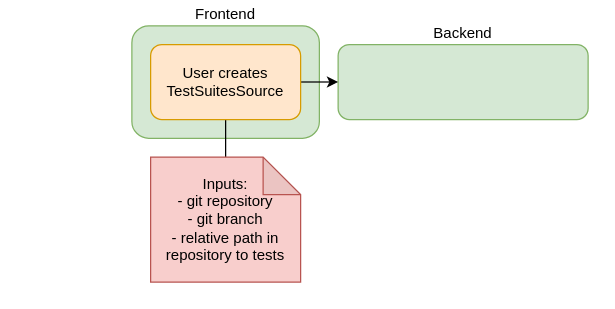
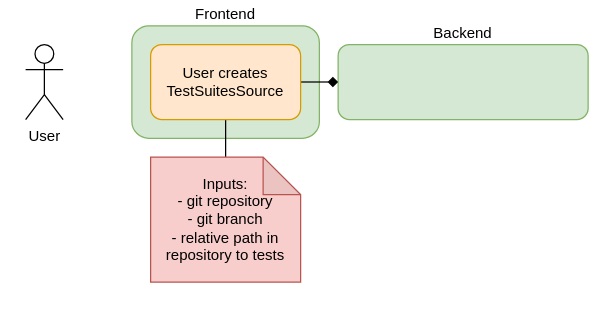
node "User": added
edge "User creates TestSuitesSource" -> "Backend": arrowhead classic -> diamond
